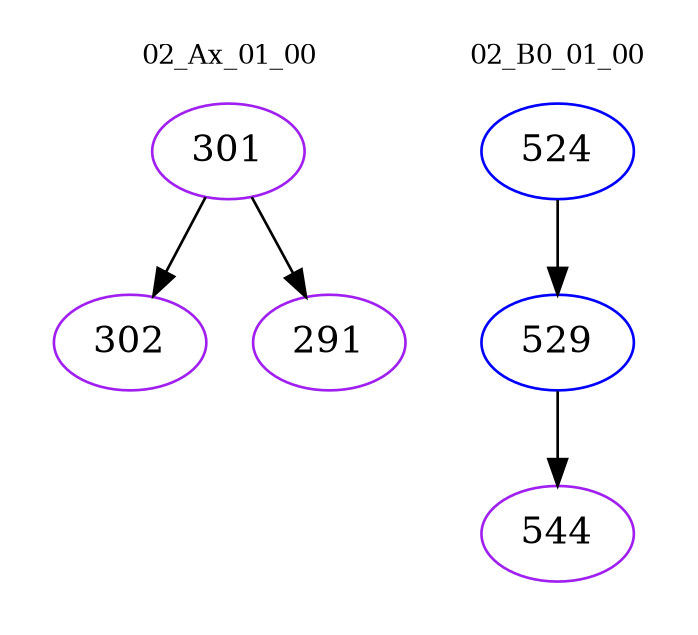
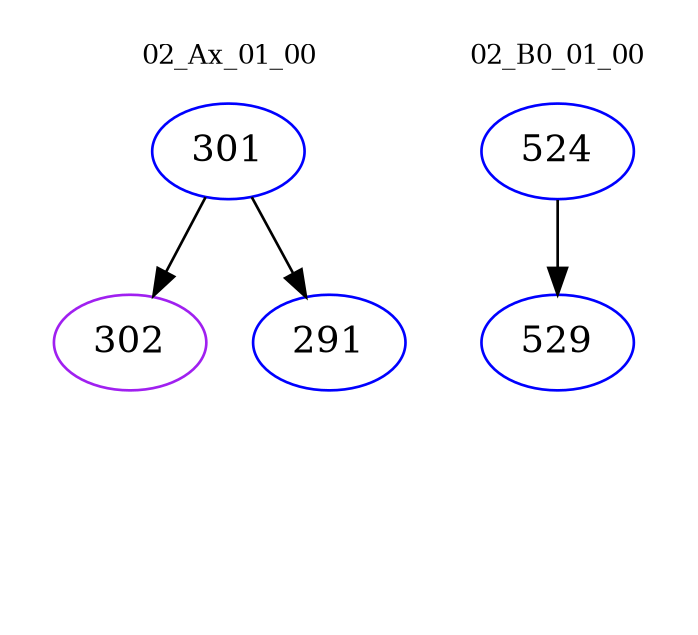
node "301": color purple -> blue
node "291": color purple -> blue
node "544": removed
